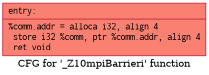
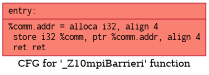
node "entry:": text "ret void" -> "ret ret"
